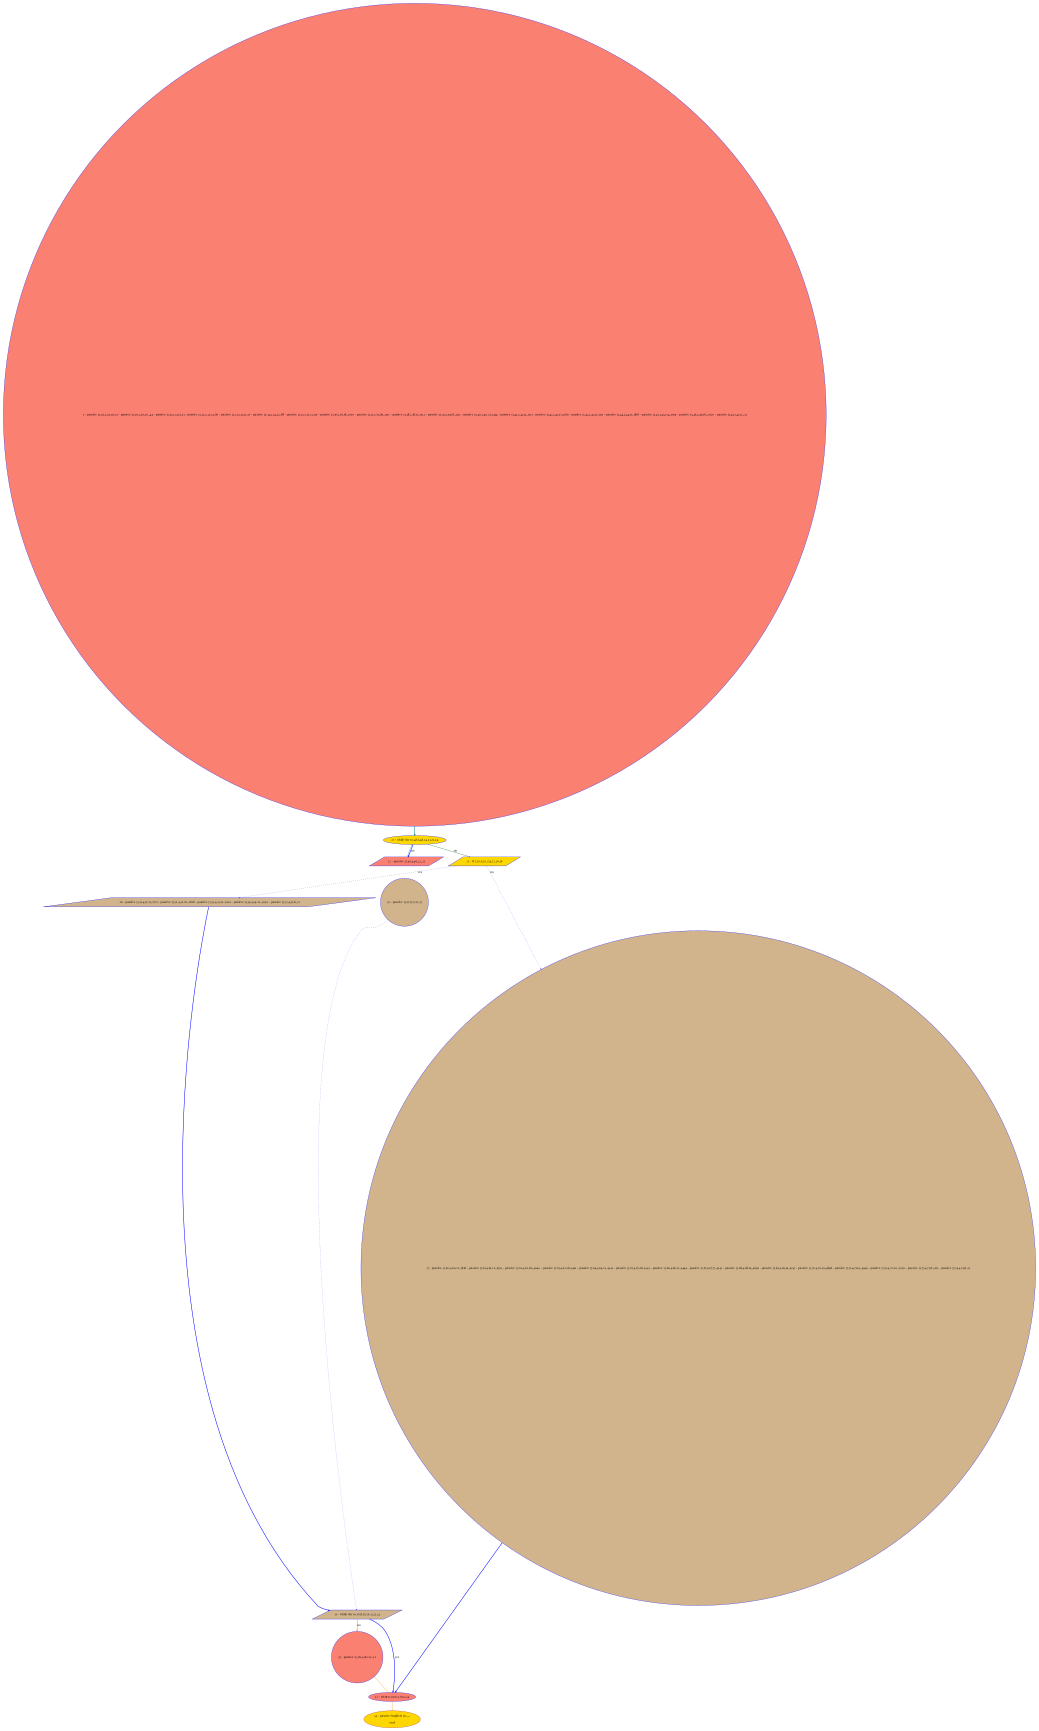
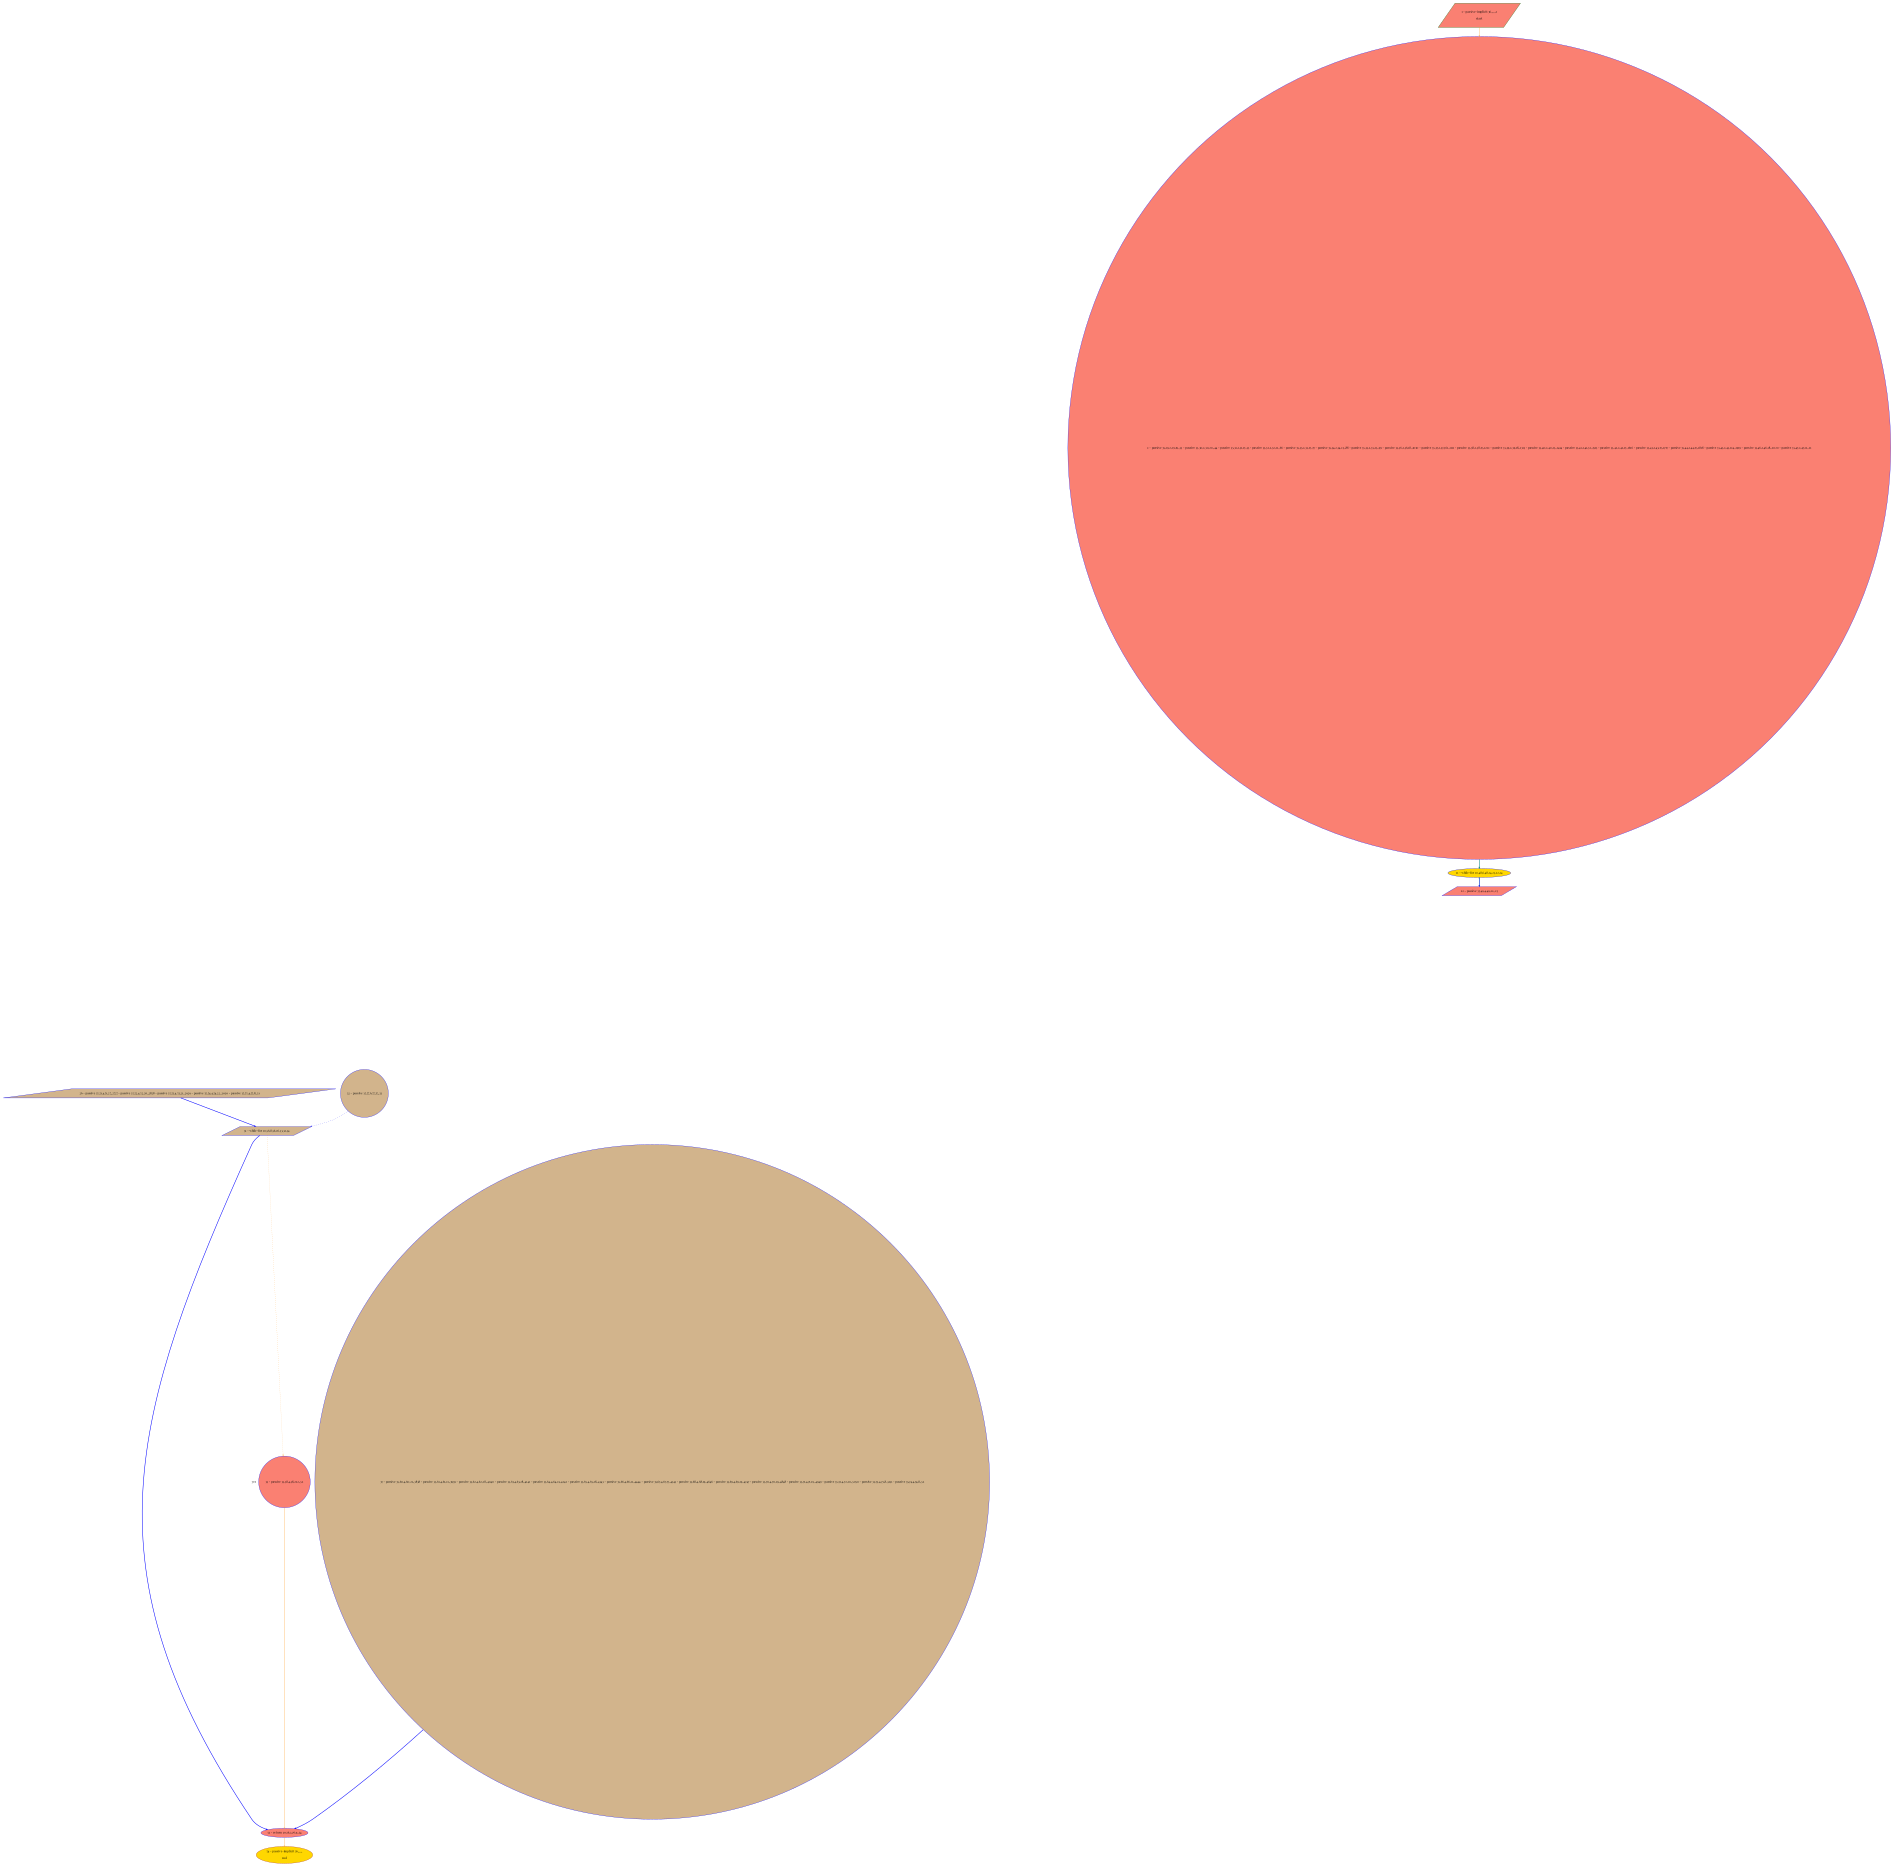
node "1 - passive-implicit 36,,,,,,2 start": added
node "25 - if 5,50,6,50,254,52,26,36": removed
edge "31 - while-for 10,56,8,56,26,33,32,34" -> "35 - passive 35,58,4,58,222,,52": style bold -> dotted
